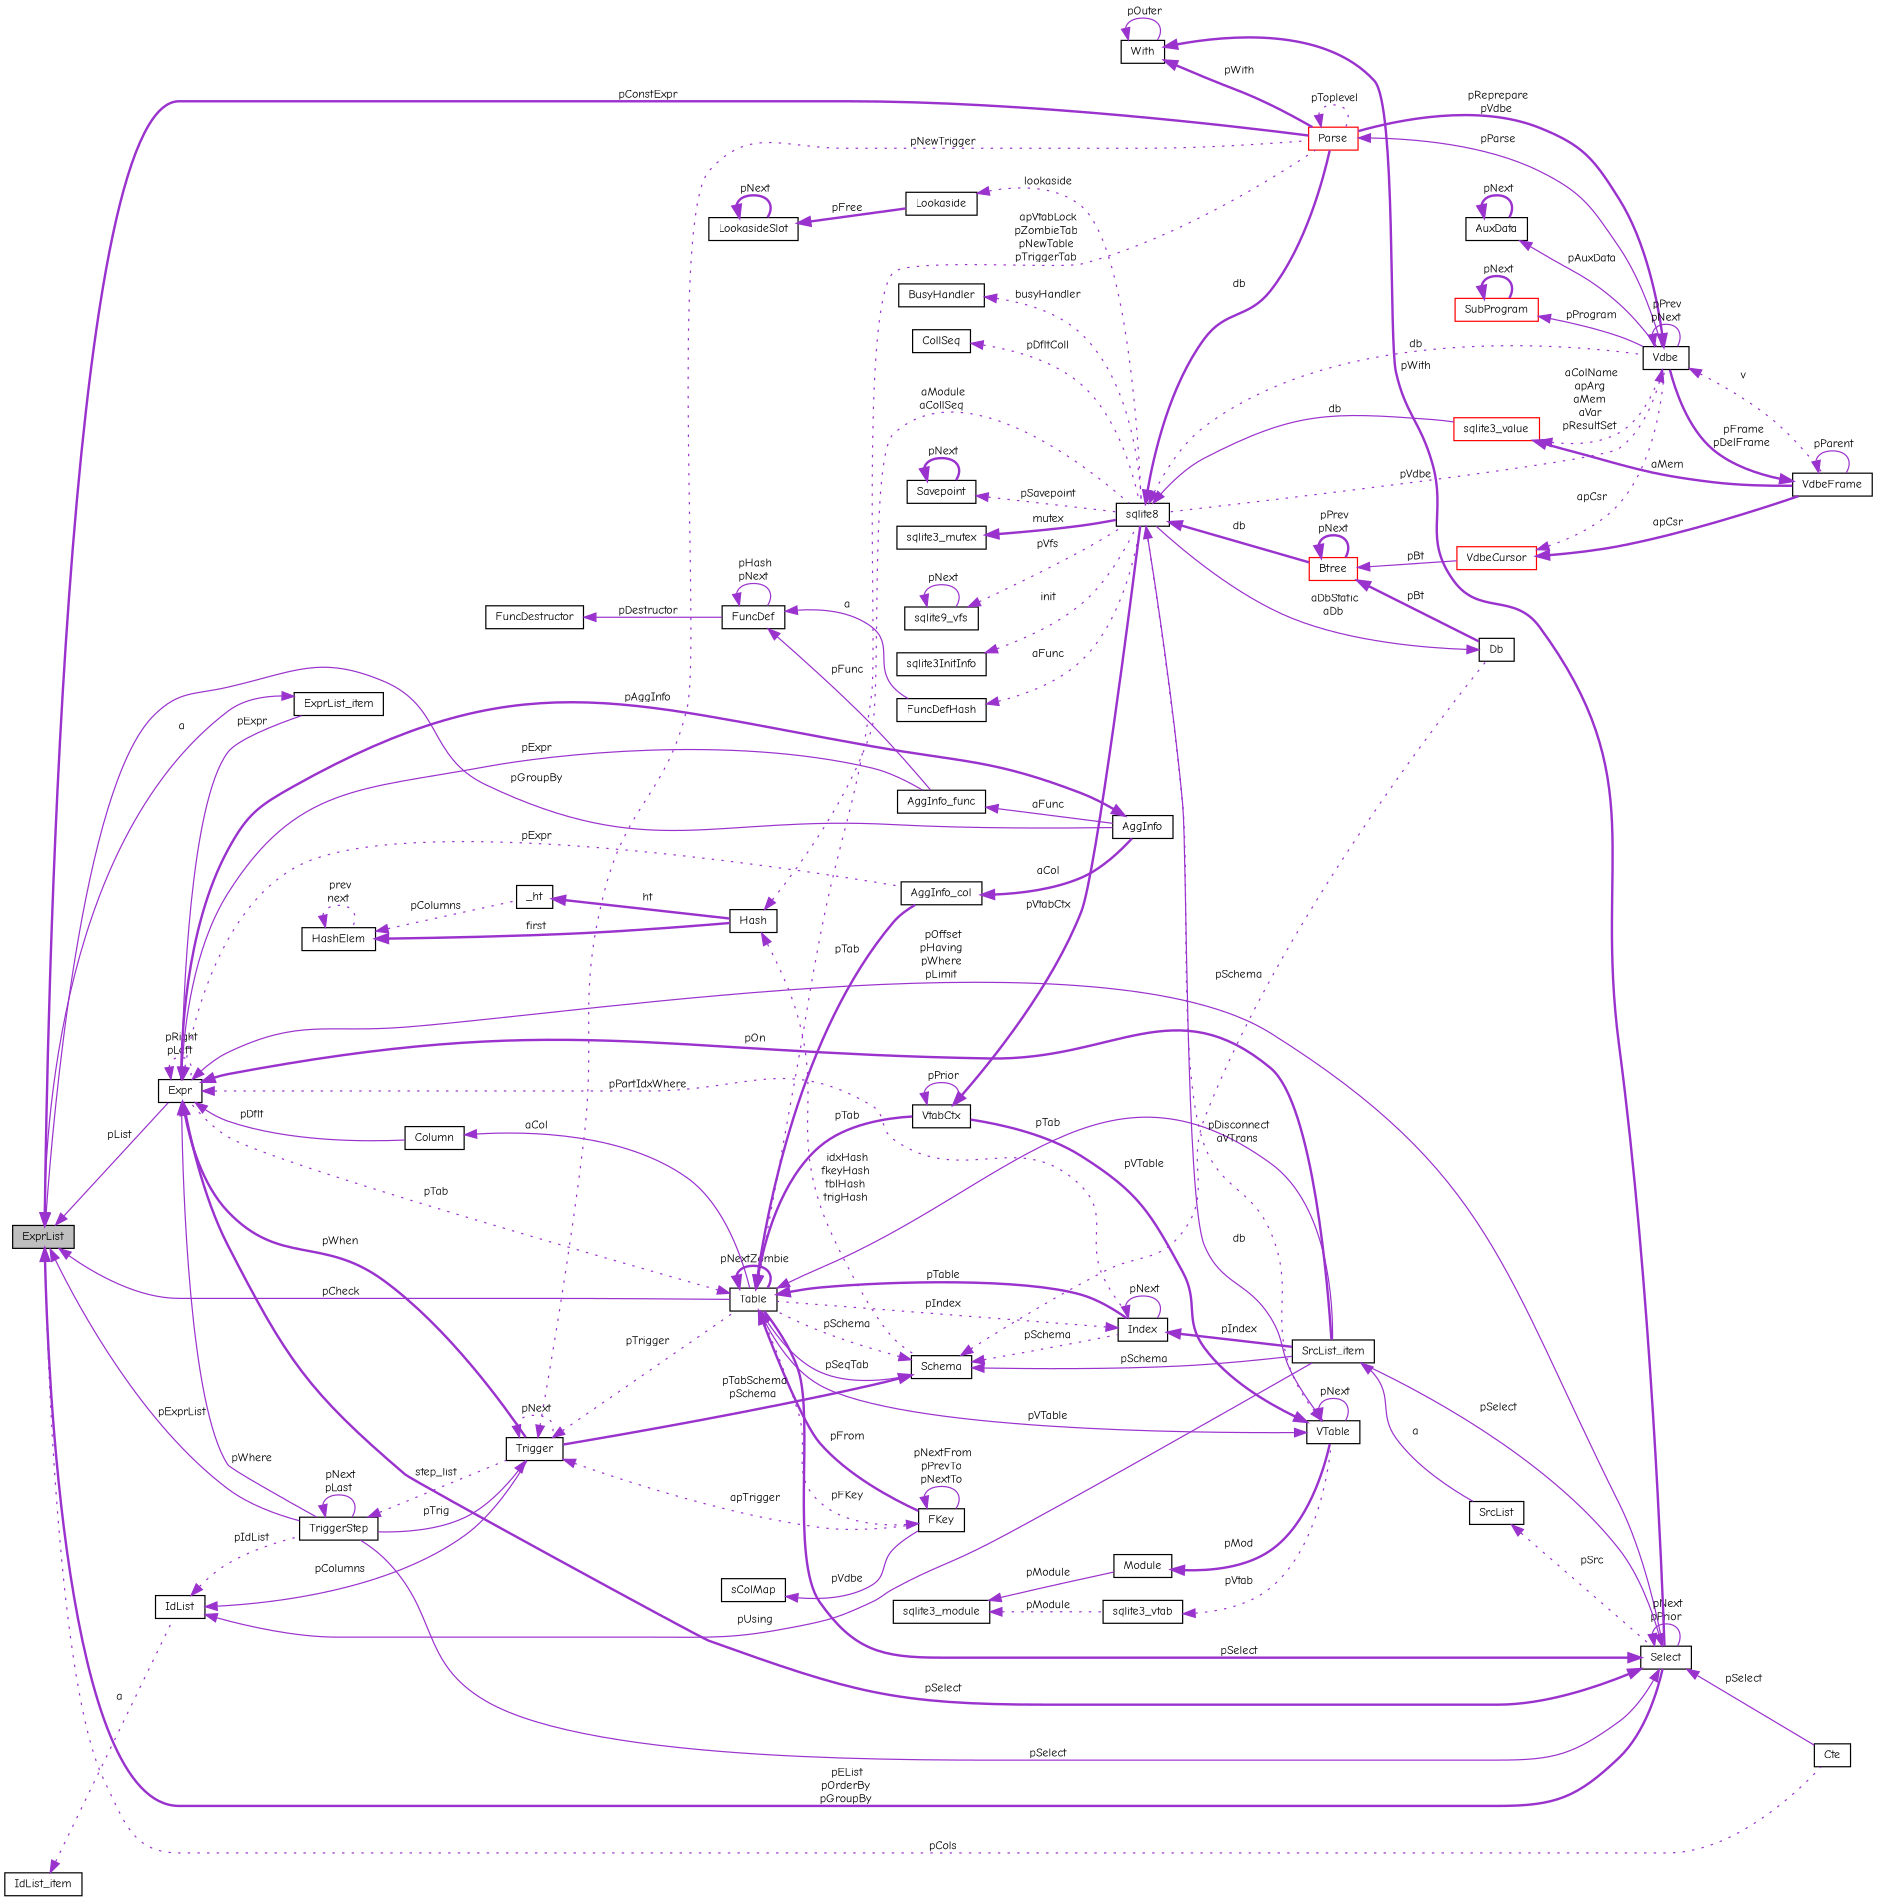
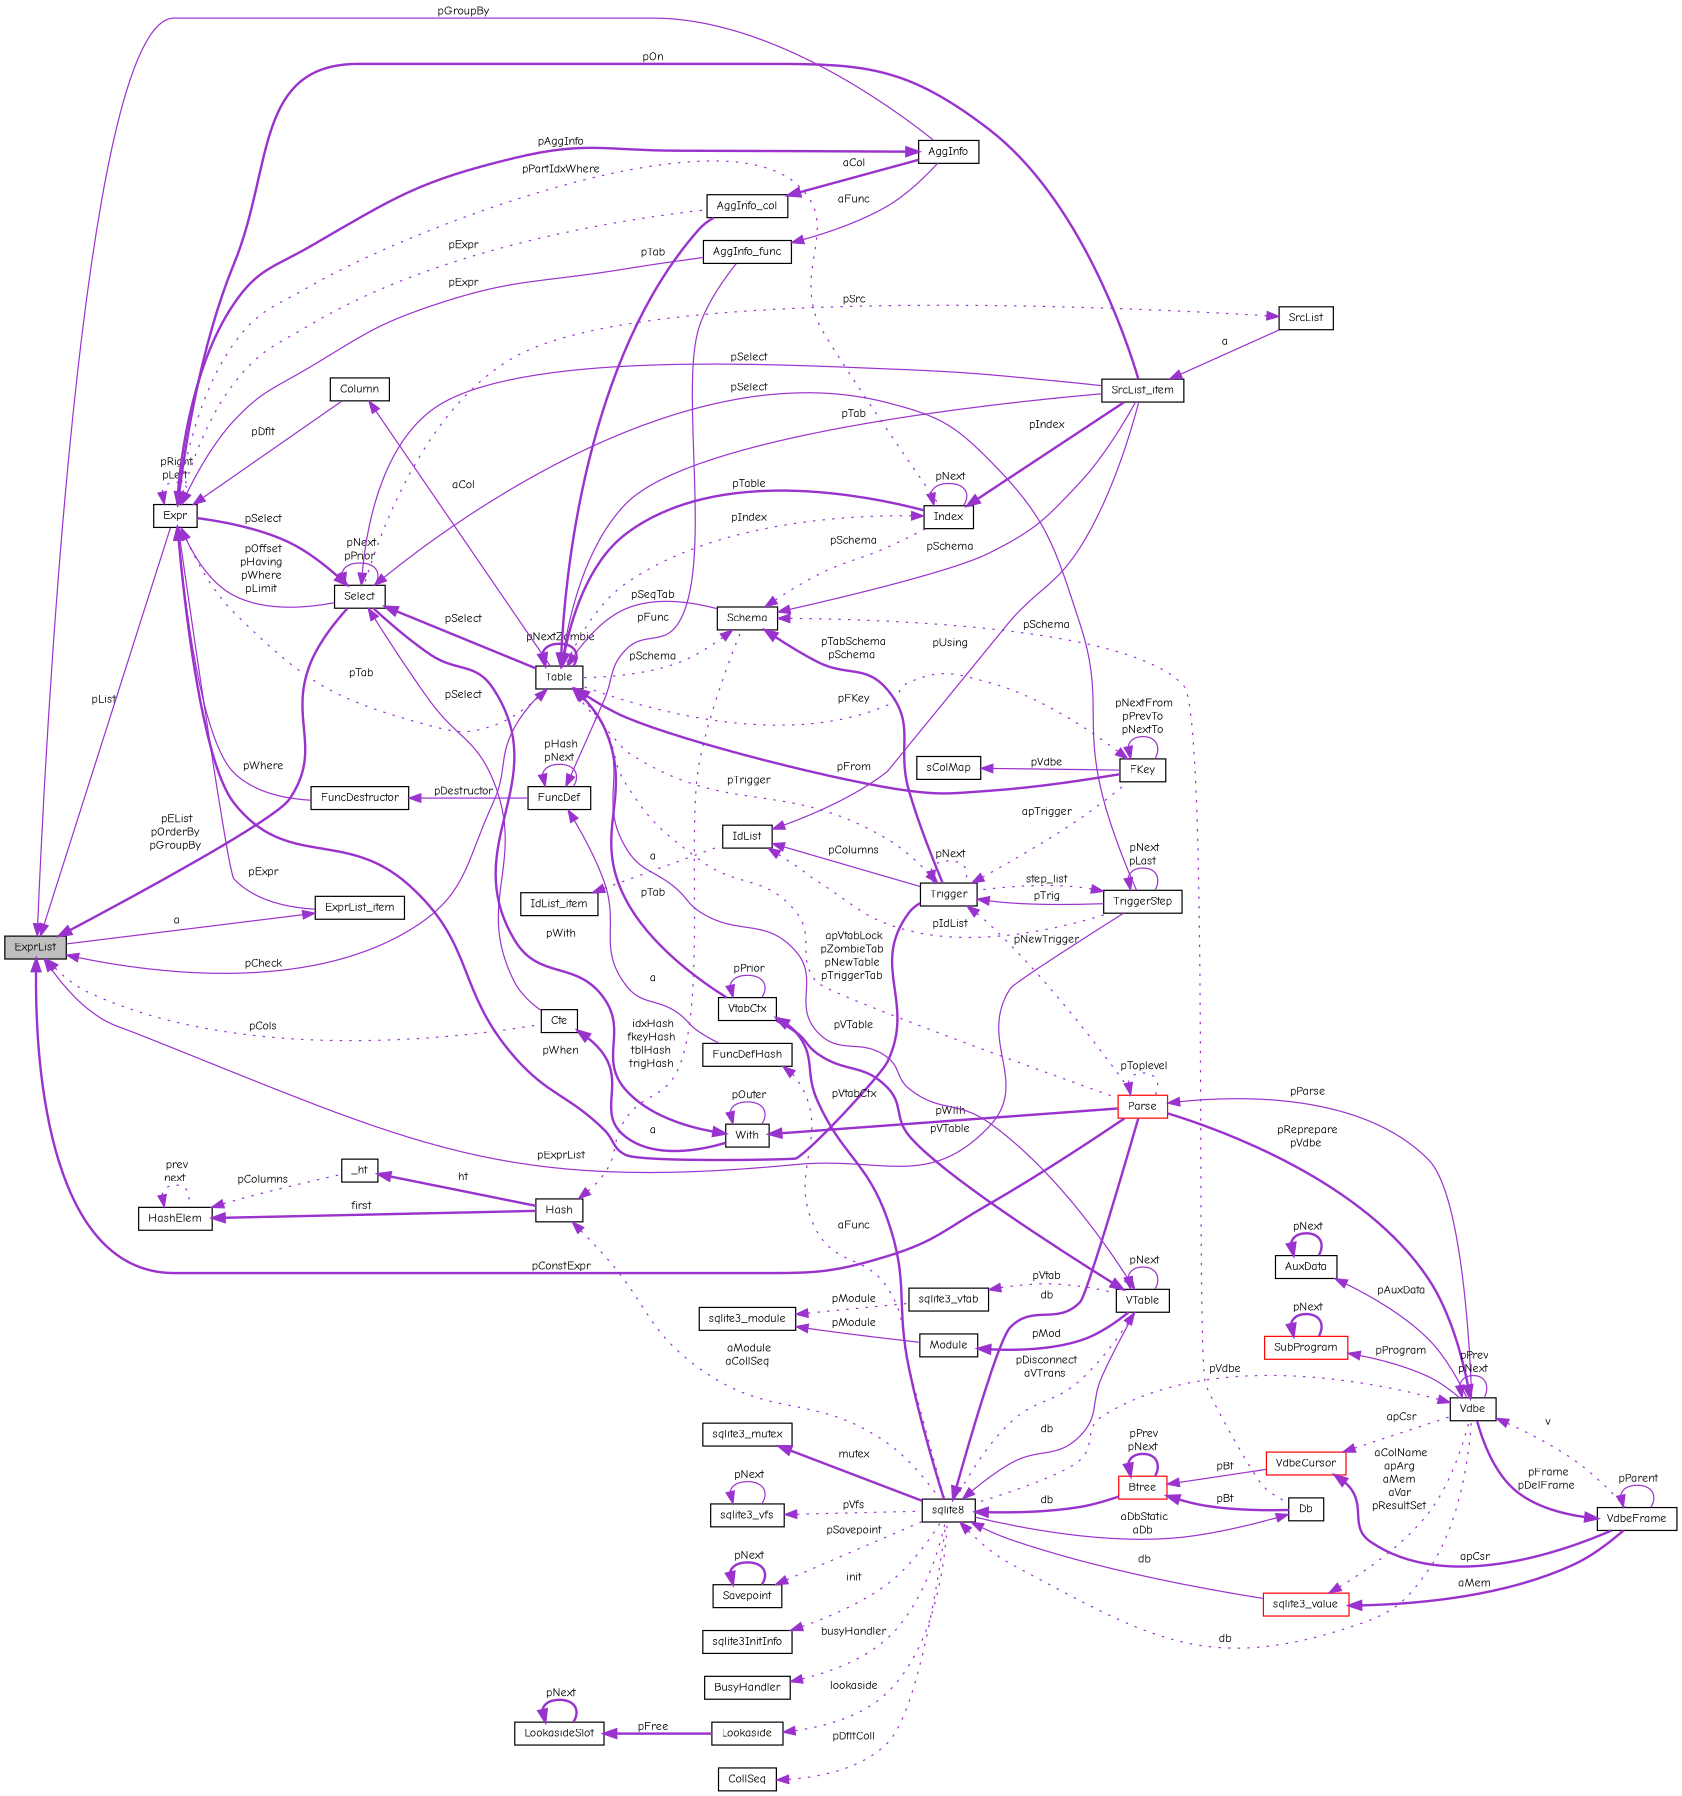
node "sqlite9_vfs": label "sqlite9_vfs" -> "sqlite3_vfs"
edge "With" -> "Cte": added, label "a"
edge "TriggerStep" -> "Expr": now "FuncDestructor" -> "Expr"
